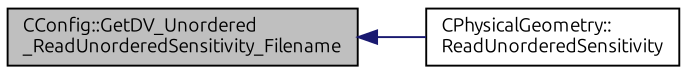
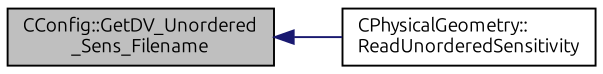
node "CConfig::GetDV_Unordered _ReadUnorderedSensitivity_Filename": label "CConfig::GetDV_Unordered _ReadUnorderedSensitivity_Filename" -> "CConfig::GetDV_Unordered _Sens_Filename"
